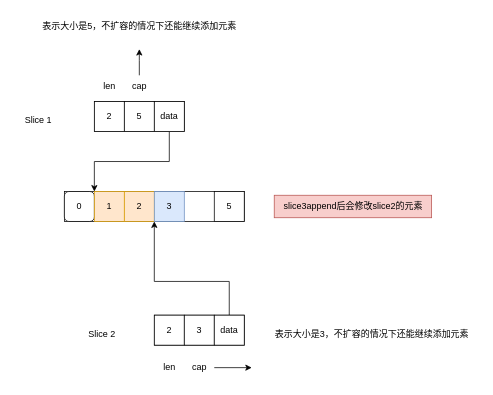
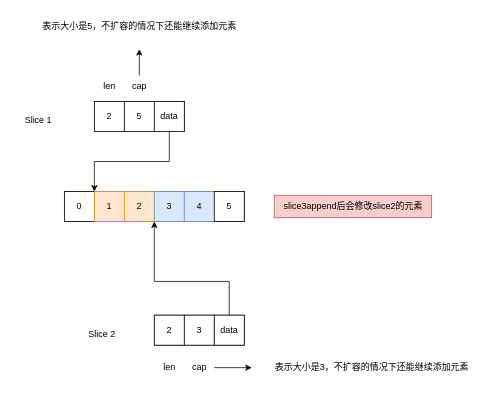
node "0": shape rounded rectangle -> rectangle
node "4": added
node "表示大小是3，不扩容的情况下还能继续添加元素": moved (372, 334) -> (372, 368)
